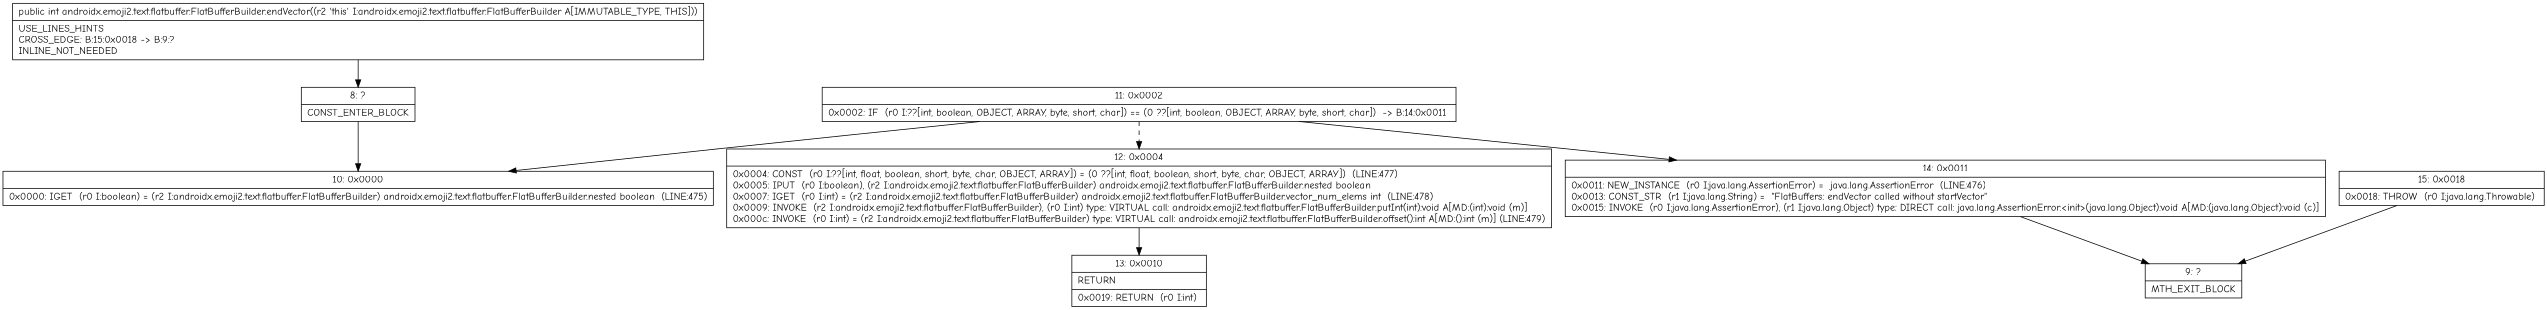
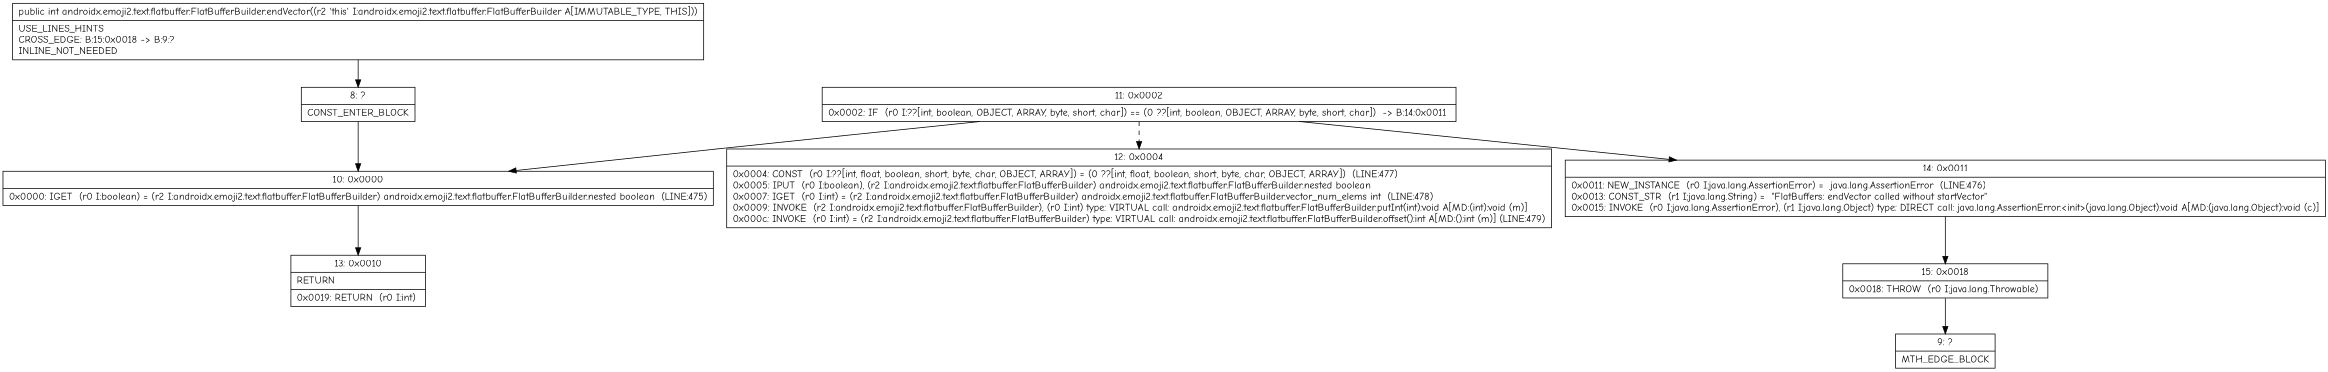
edge "12: 0x0004" -> "13: 0x0010": now "10: 0x0000" -> "13: 0x0010"
edge "14: 0x0011" -> "9: ?": now "14: 0x0011" -> "15: 0x0018"
node "9: ?": text "MTH_EXIT_BLOCK" -> "MTH_EDGE_BLOCK"
